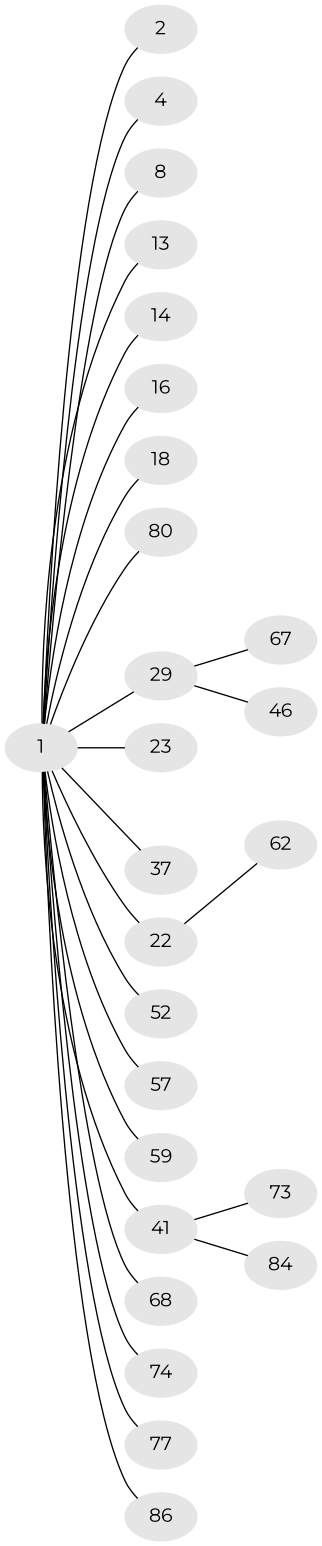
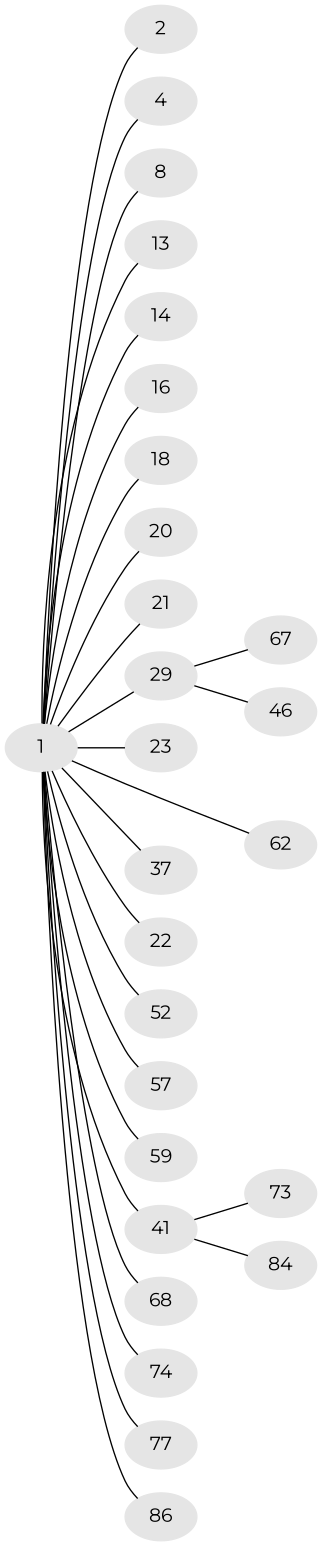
node "80": label "80" -> "20"
node "21": added
edge "62" -- "22": now "62" -- "1"
